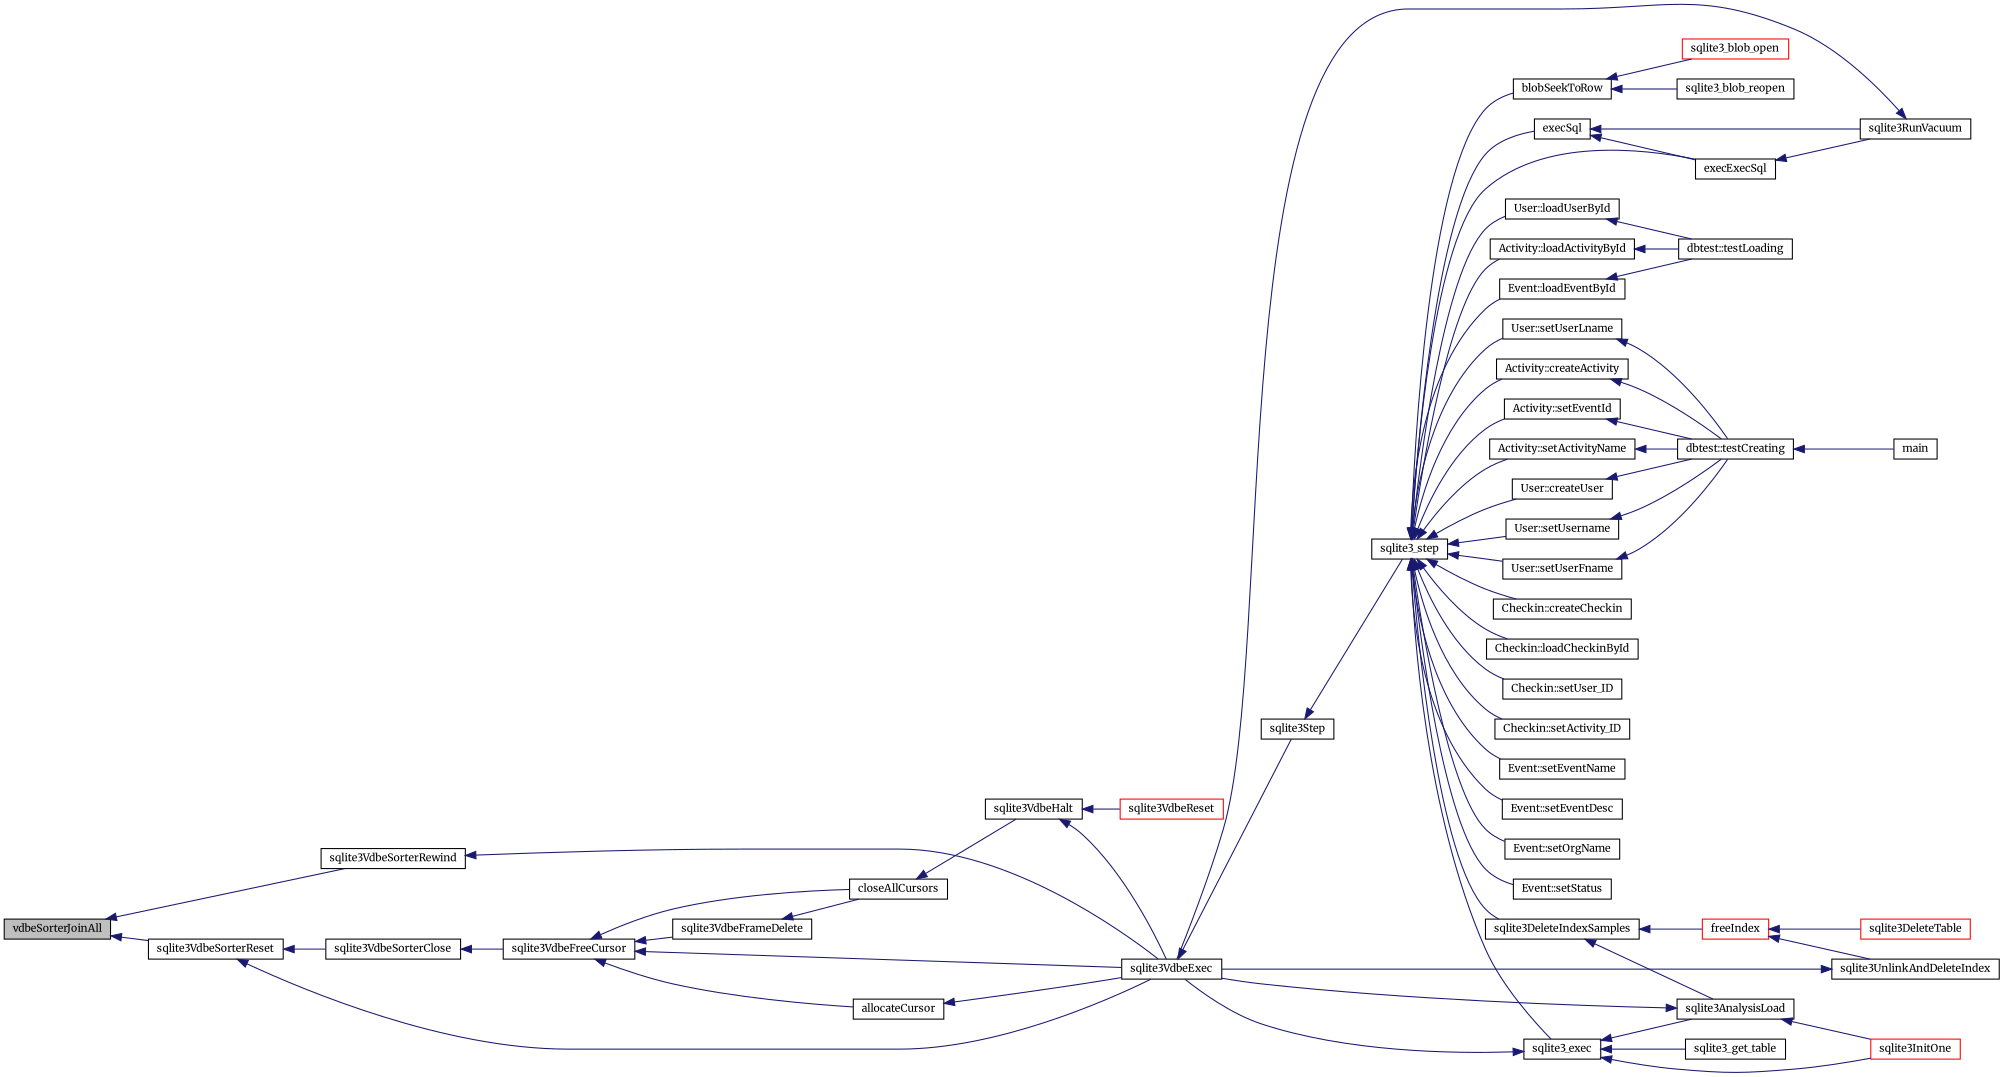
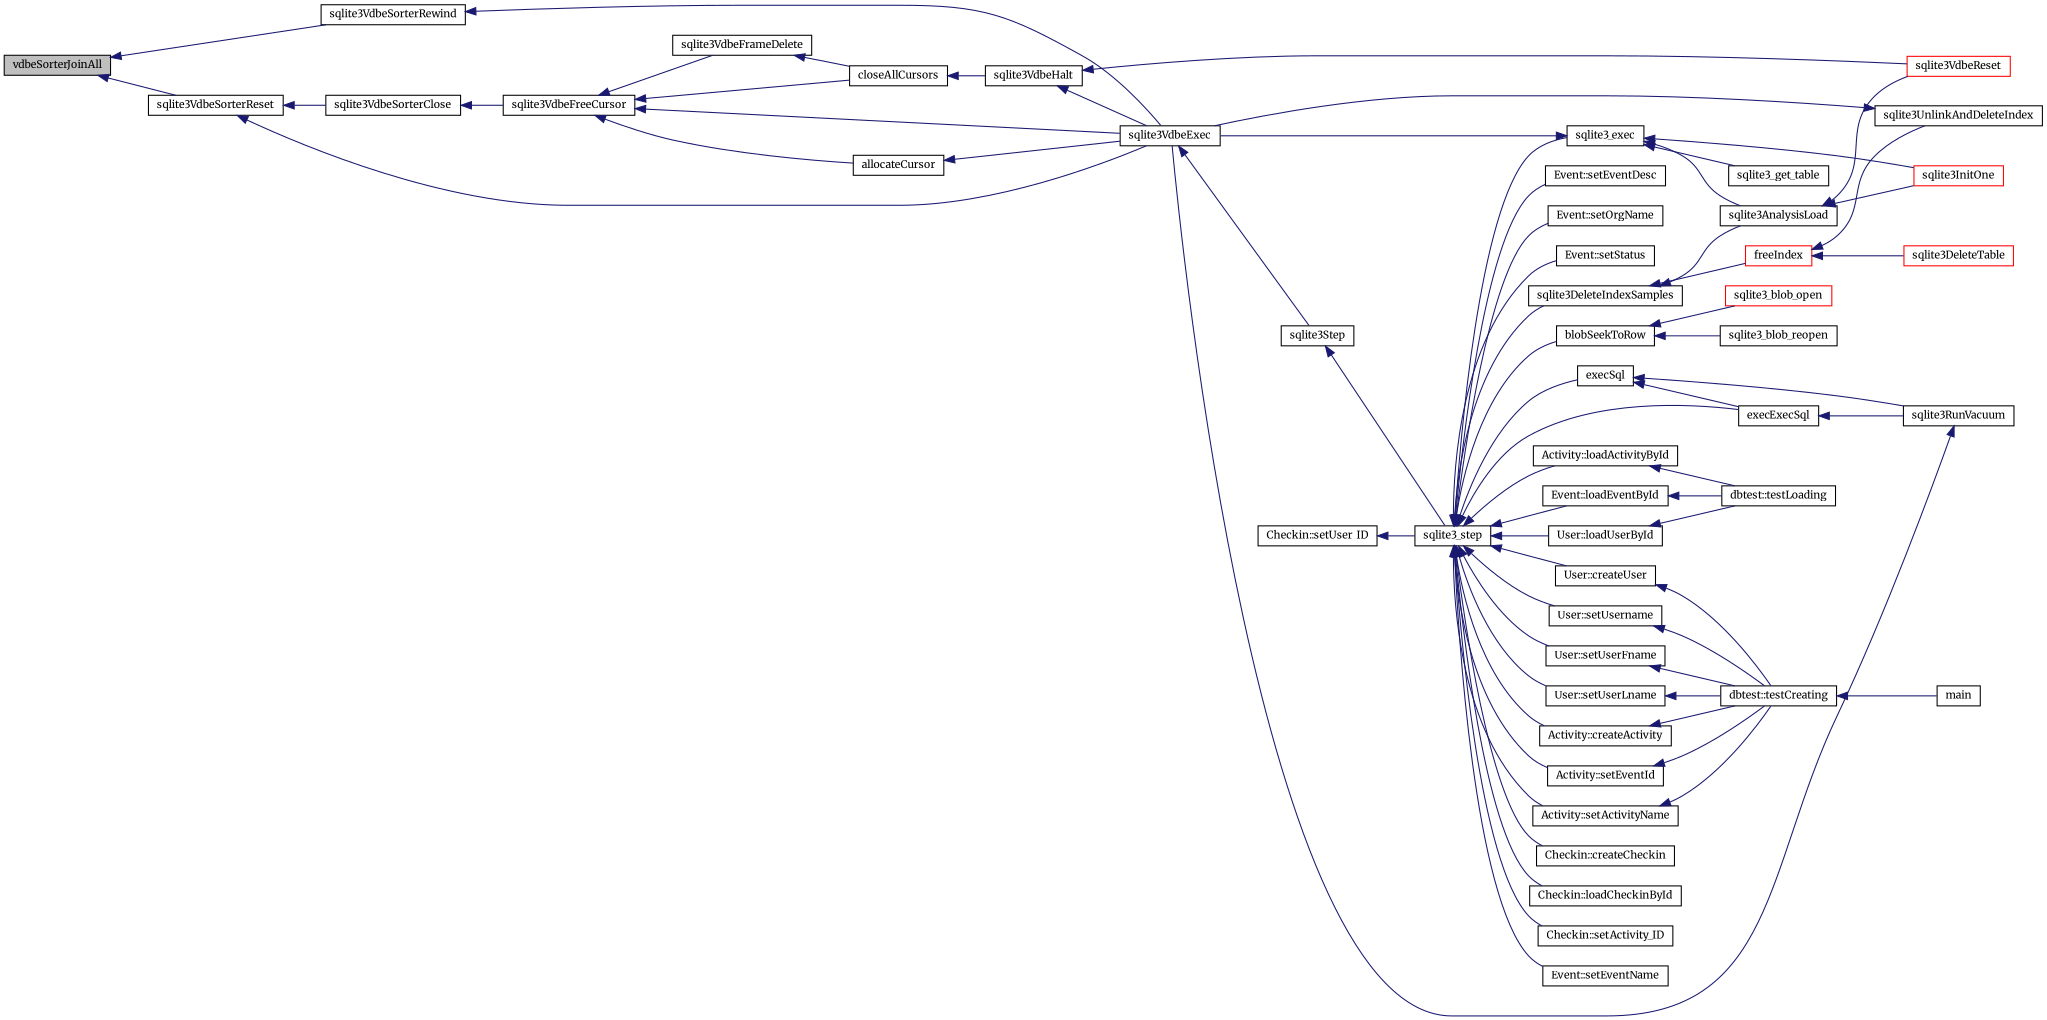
edge "Checkin::setUser_ID" -> "sqlite3_step": reversed
edge "sqlite3VdbeExec" -> "sqlite3AnalysisLoad": now "sqlite3VdbeReset" -> "sqlite3AnalysisLoad"
